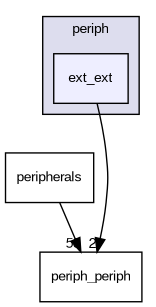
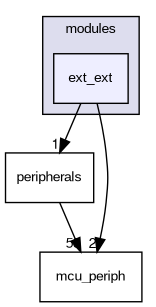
cluster "periph": label "periph" -> "modules"
edge "ext_ext" -> "peripherals": added
node "periph_periph": label "periph_periph" -> "mcu_periph"
